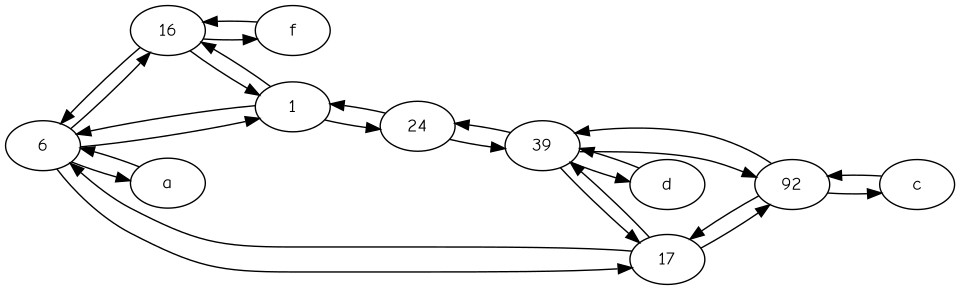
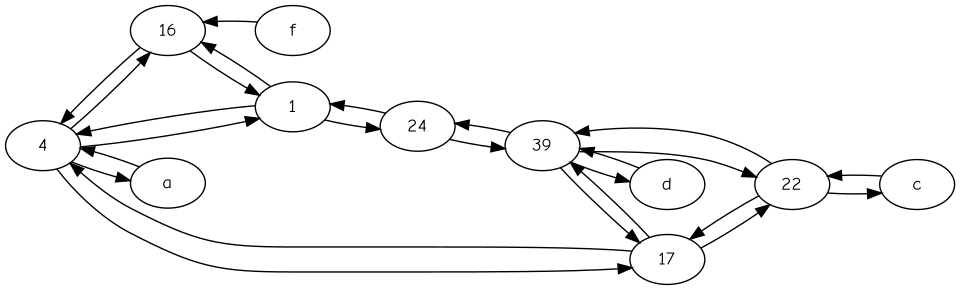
edge "16" -> "f": removed
node "6": label "6" -> "4"
node "92": label "92" -> "22"
